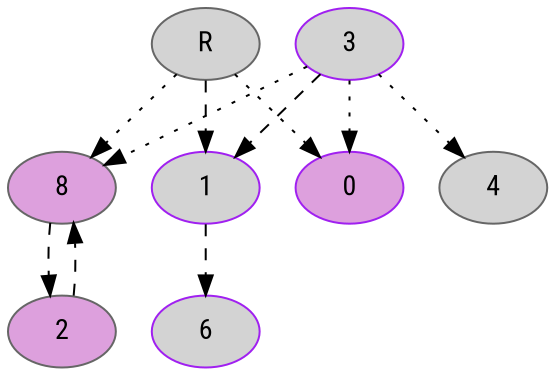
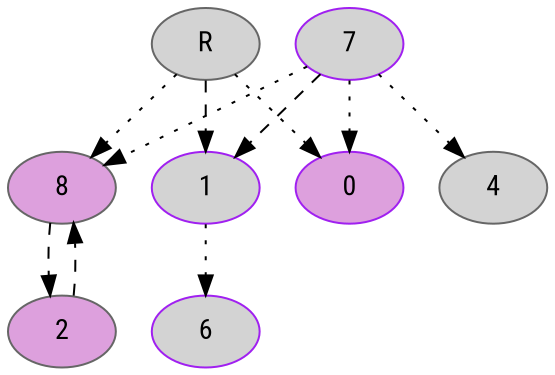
node "3": label "3" -> "7"
edge "1" -> "6": style dashed -> dotted
